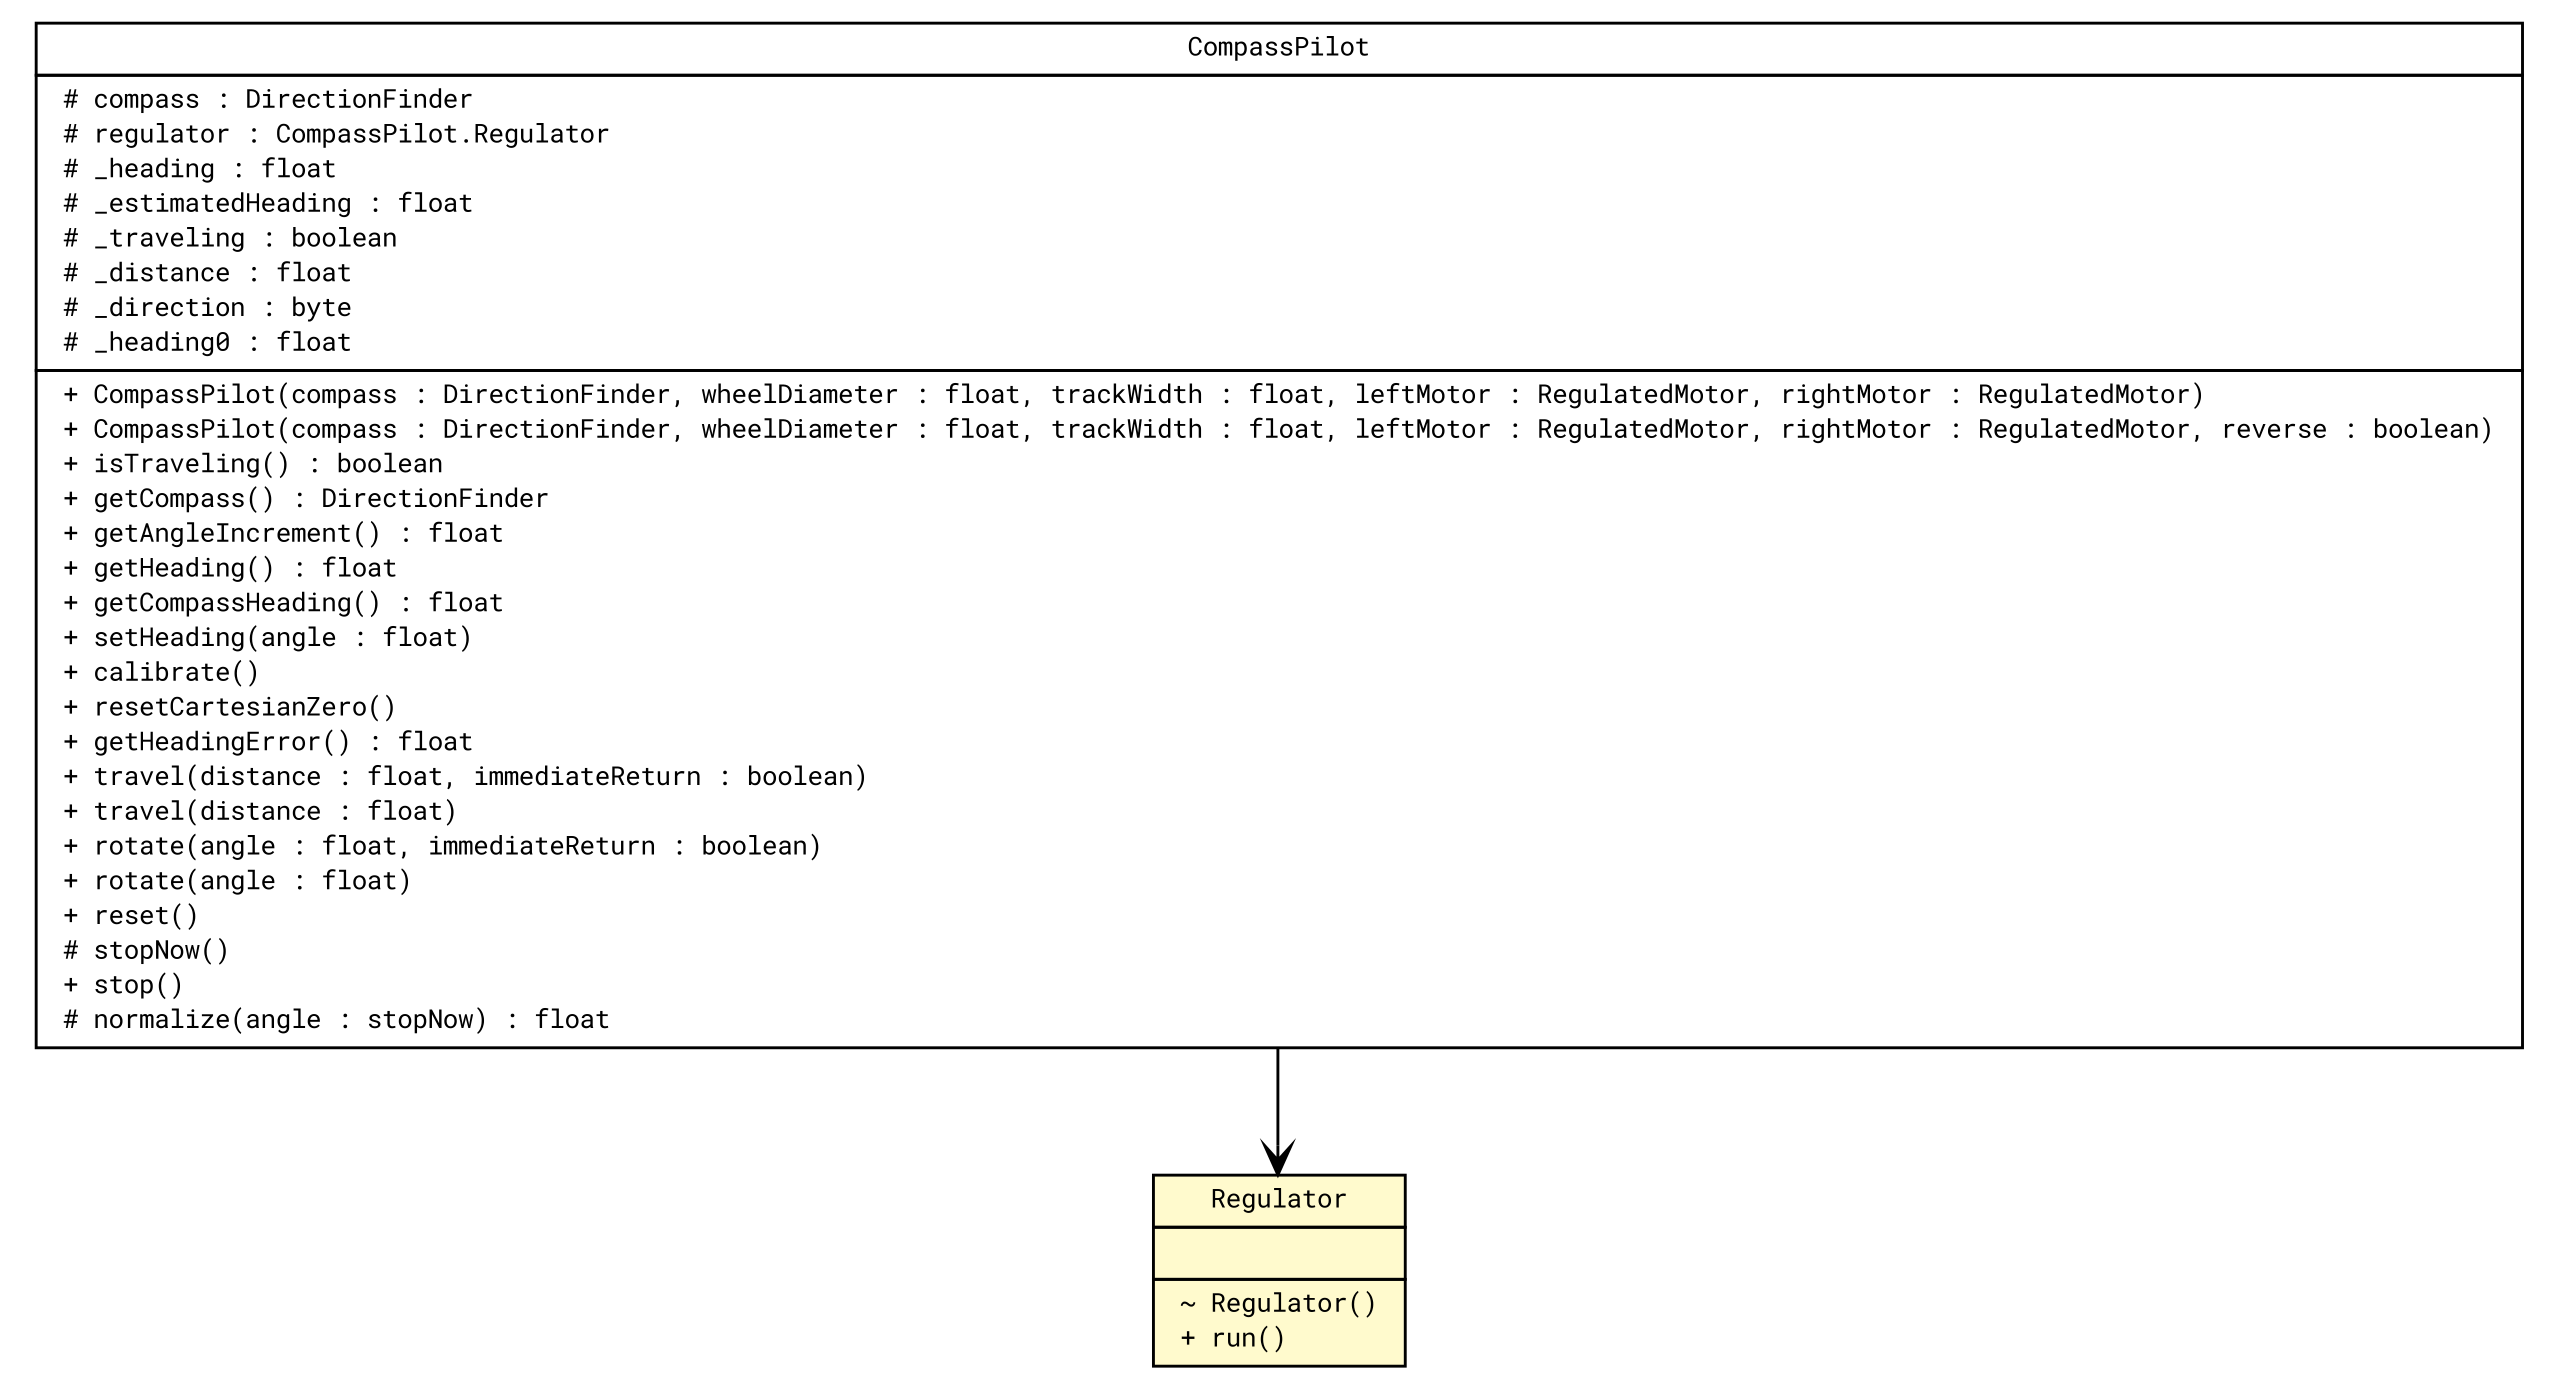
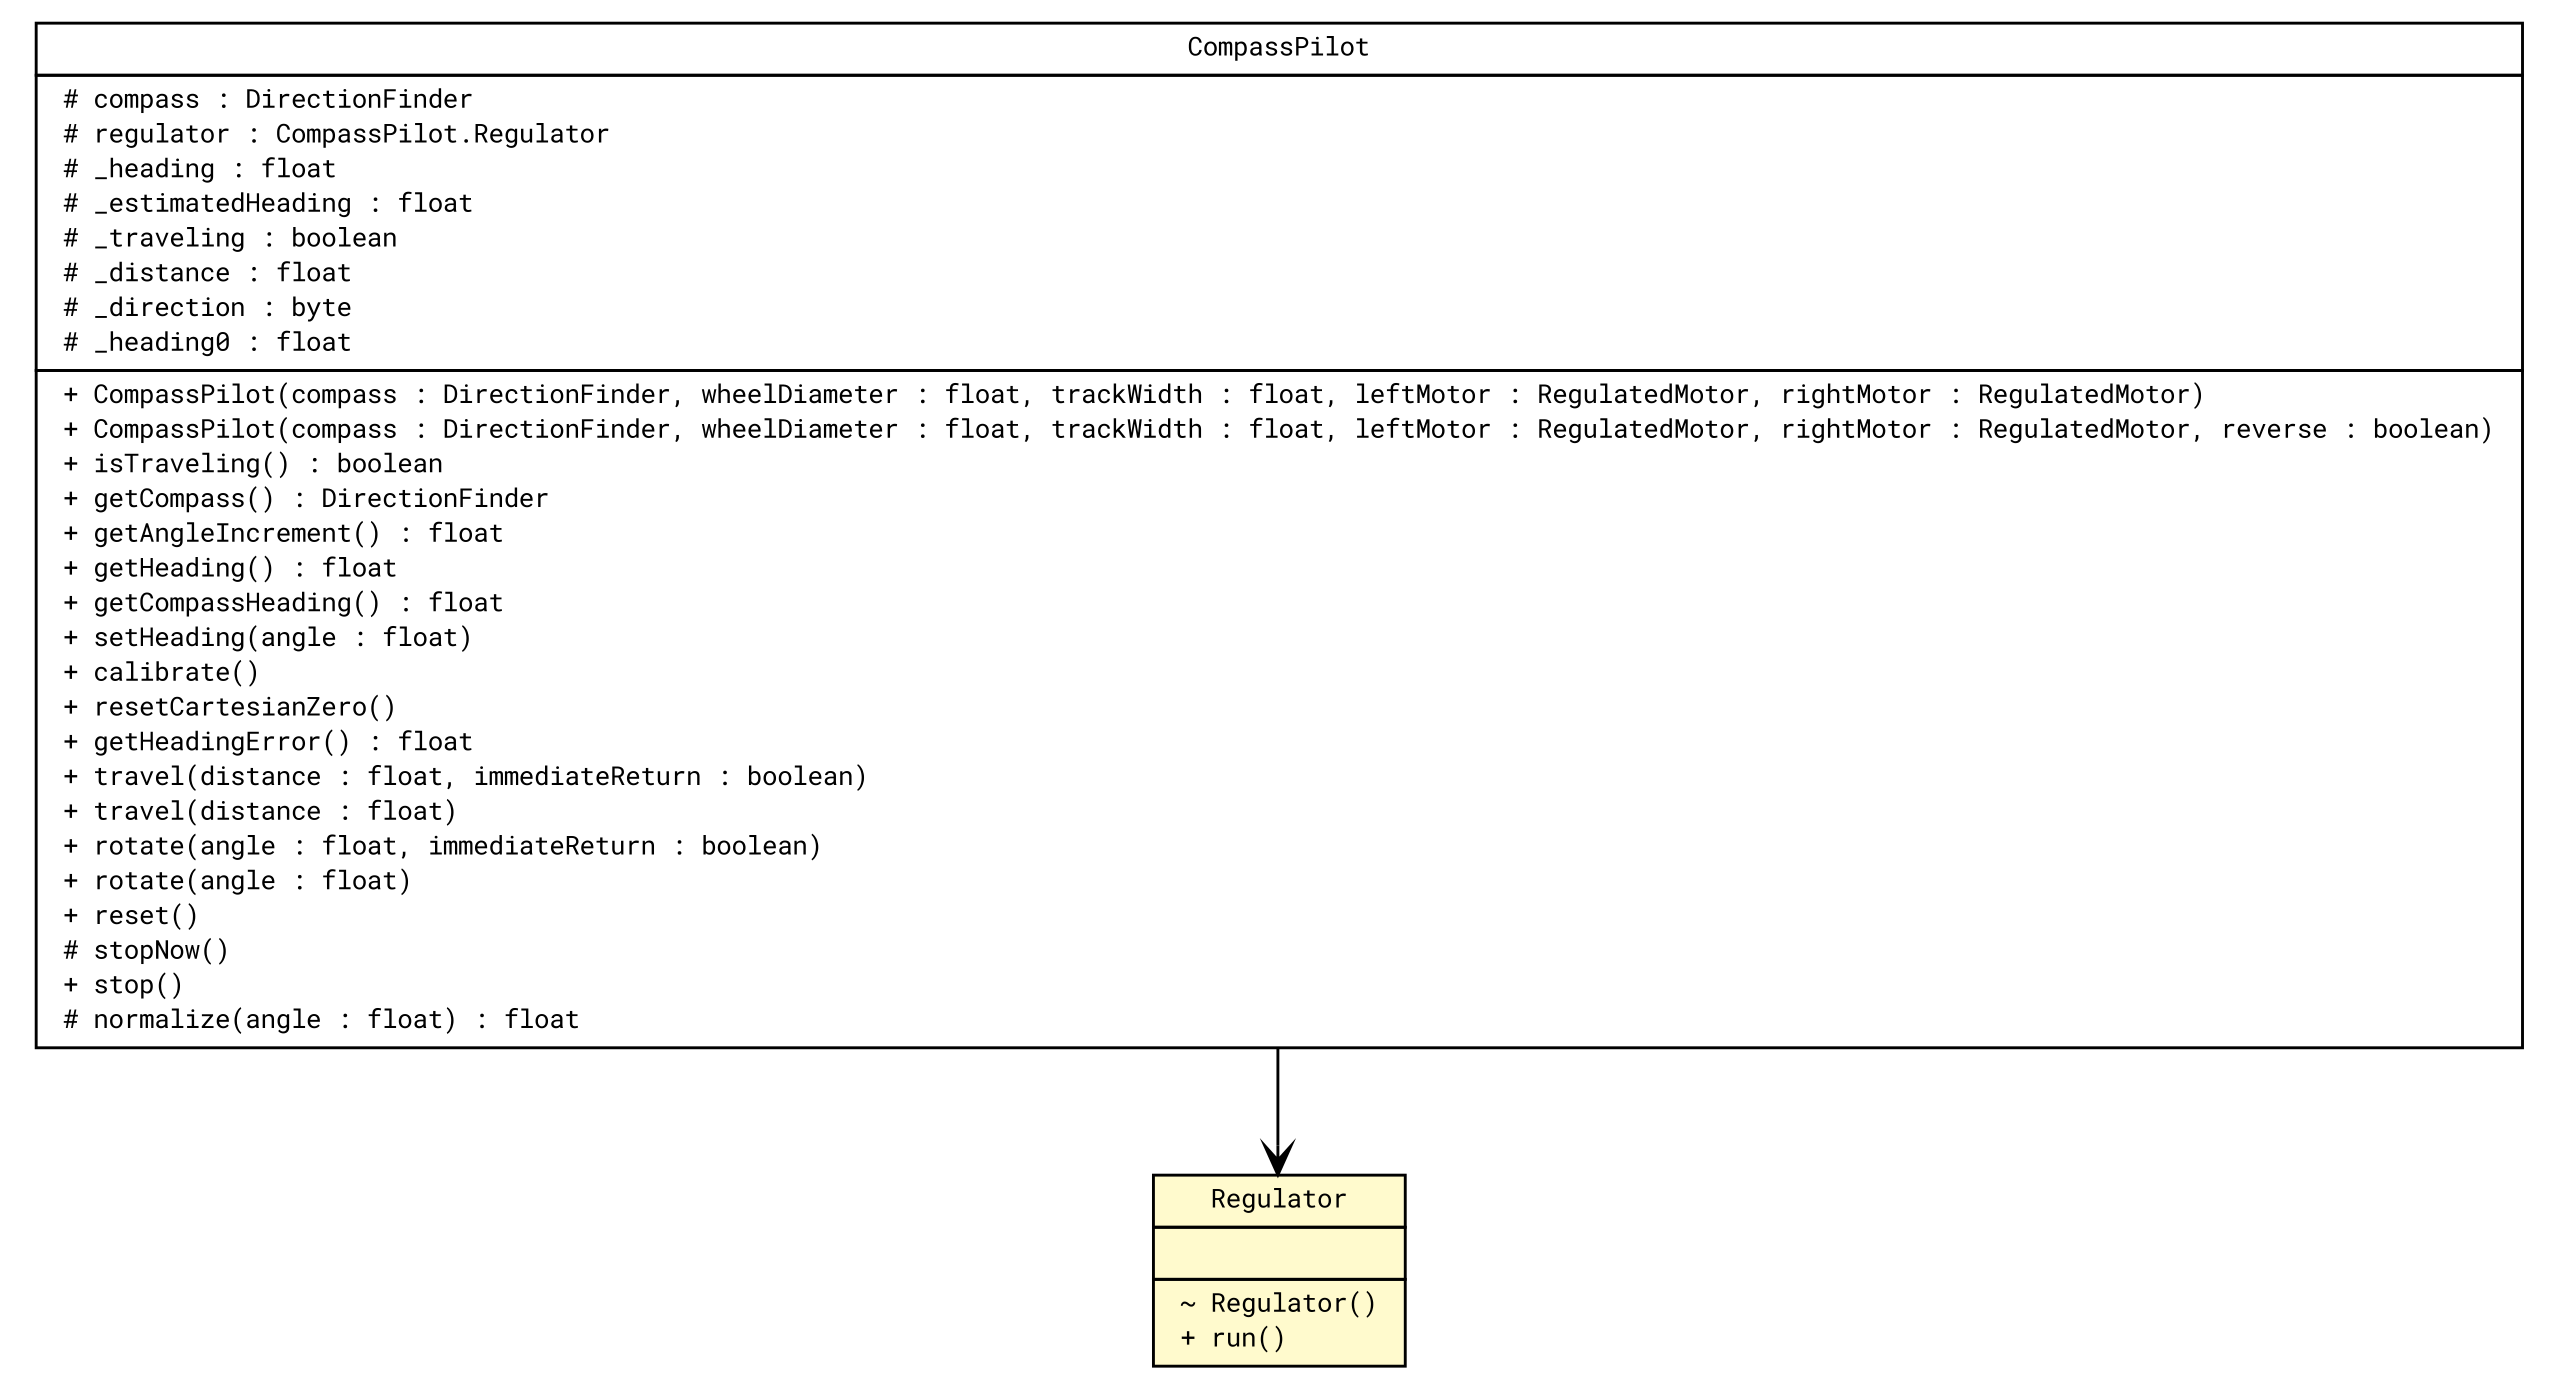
node "CompassPilot": text "# normalize(angle : stopNow) : float" -> "# normalize(angle : float) : float"
